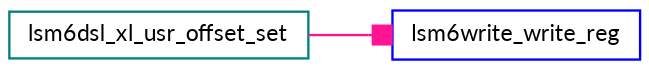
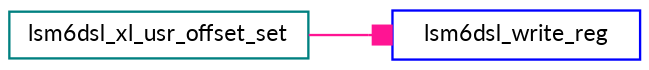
node "lsm6write_write_reg": label "lsm6write_write_reg" -> "lsm6dsl_write_reg"
